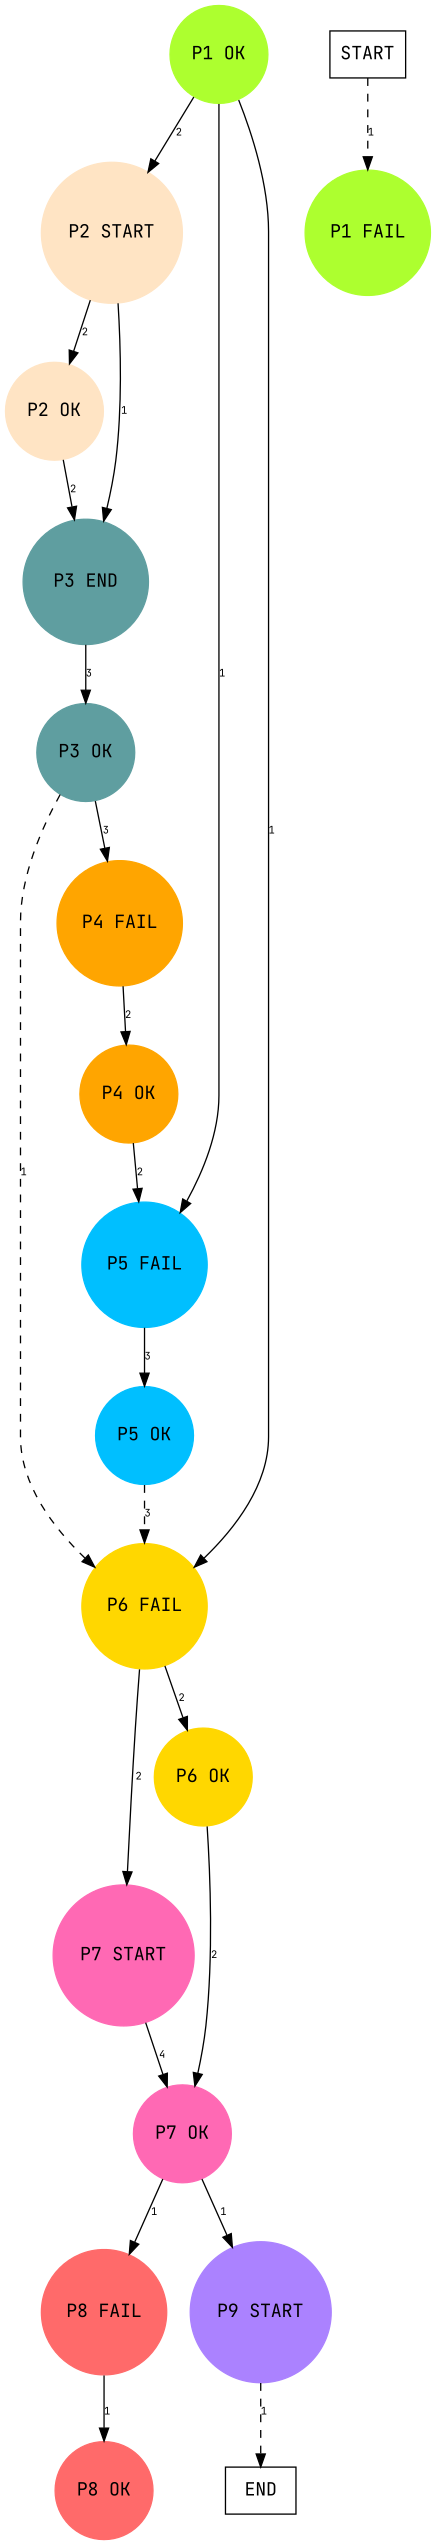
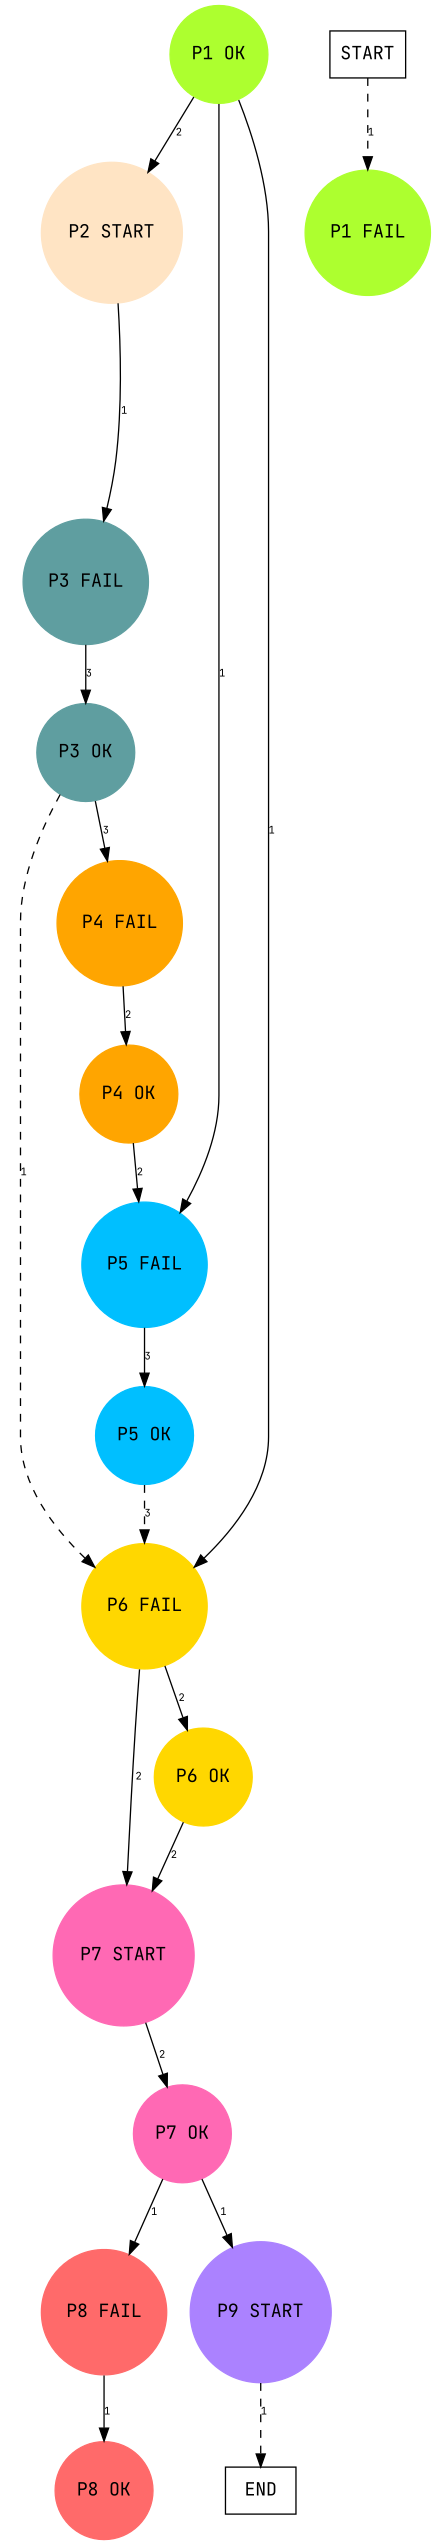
node "P2 OK": removed
node "P3 END": label "P3 END" -> "P3 FAIL"
edge "P6 OK" -> "P7 OK": now "P6 OK" -> "P7 START"
edge "P7 START" -> "P7 OK": label "4" -> "2"
